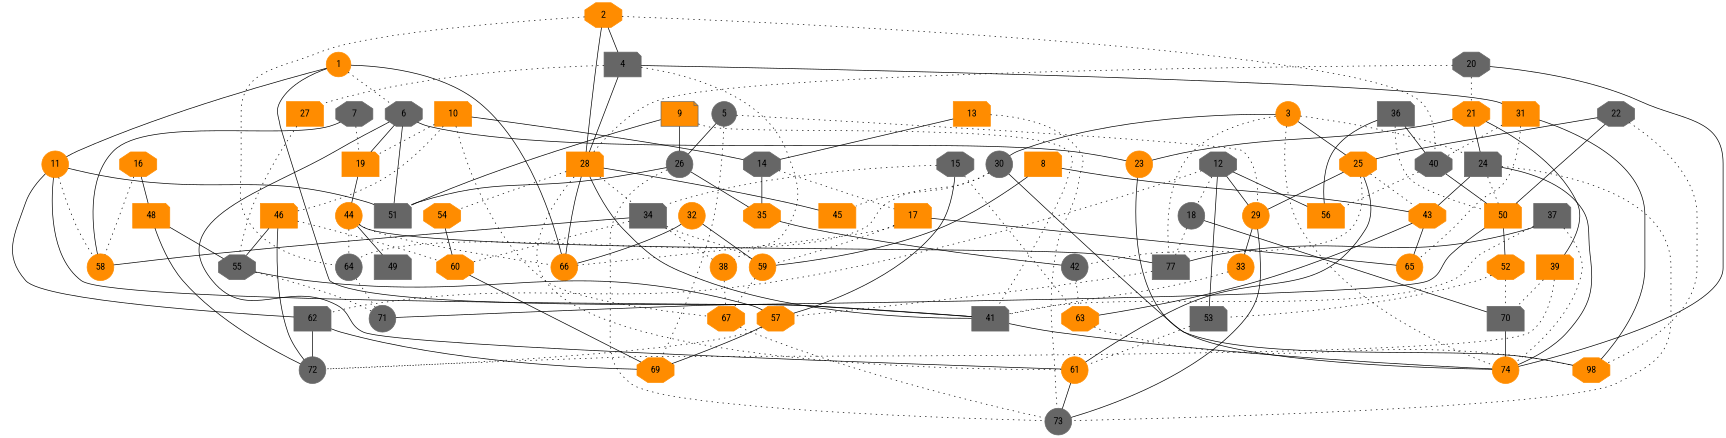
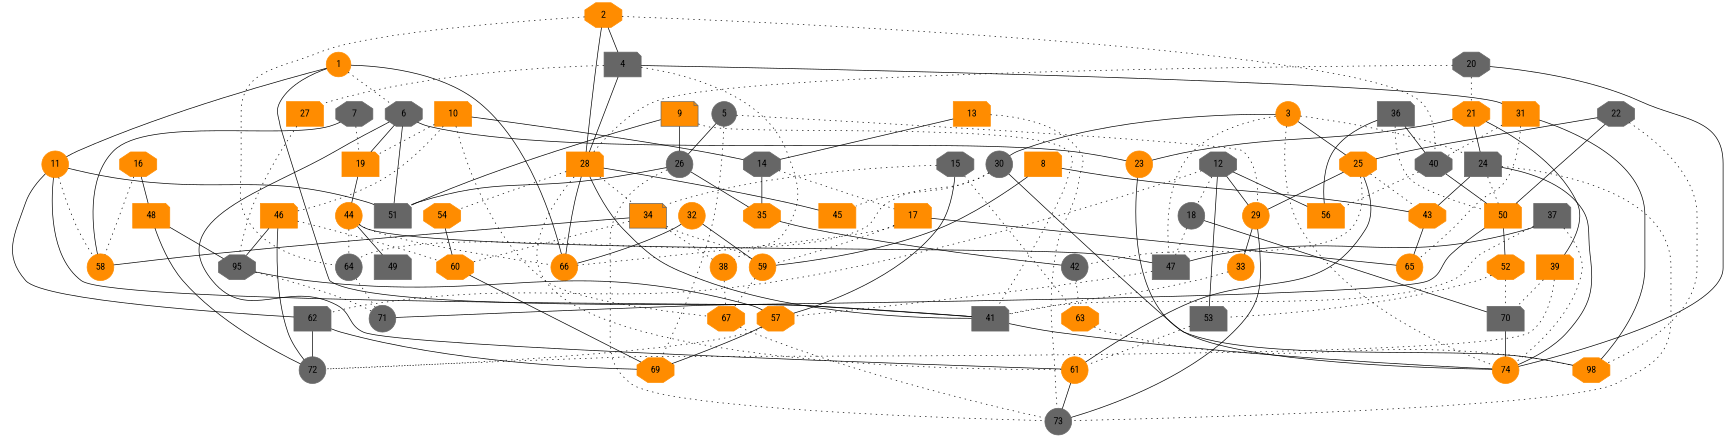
node "34": fillcolor gray40 -> darkorange
node "55": label "55" -> "95"
node "77": label "77" -> "47"
edge "43" -- "63": removed
